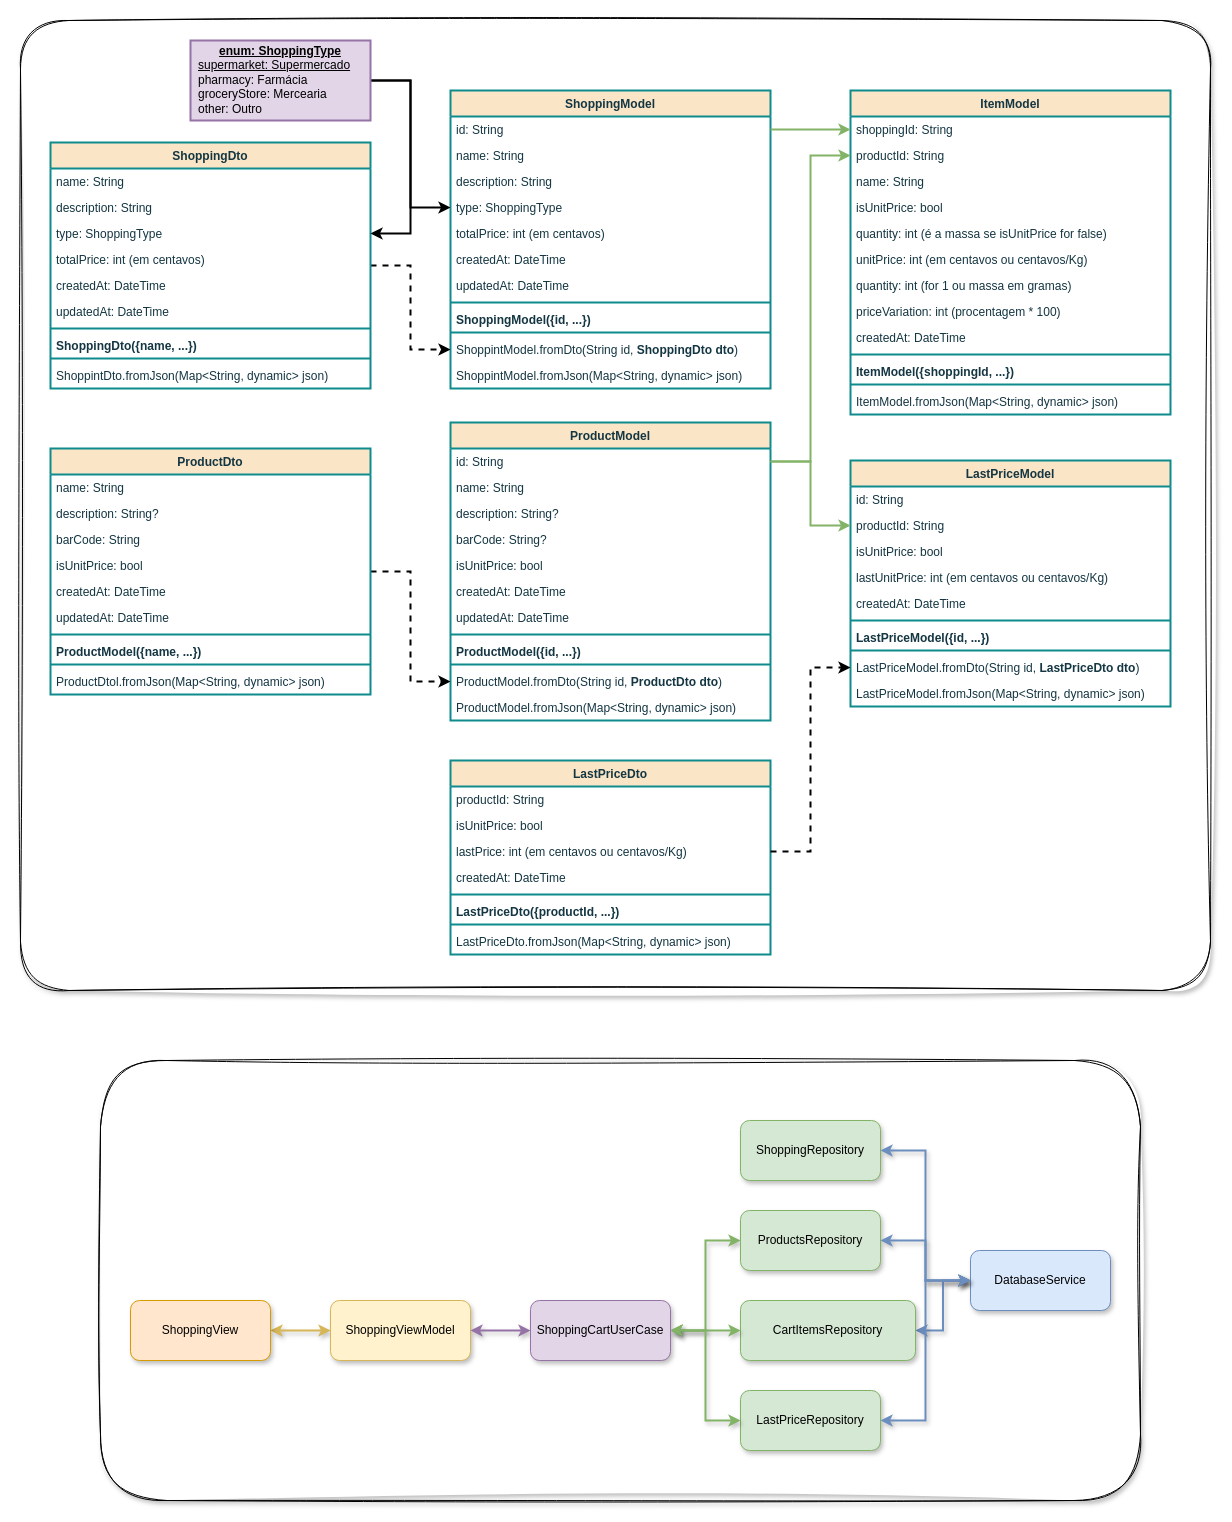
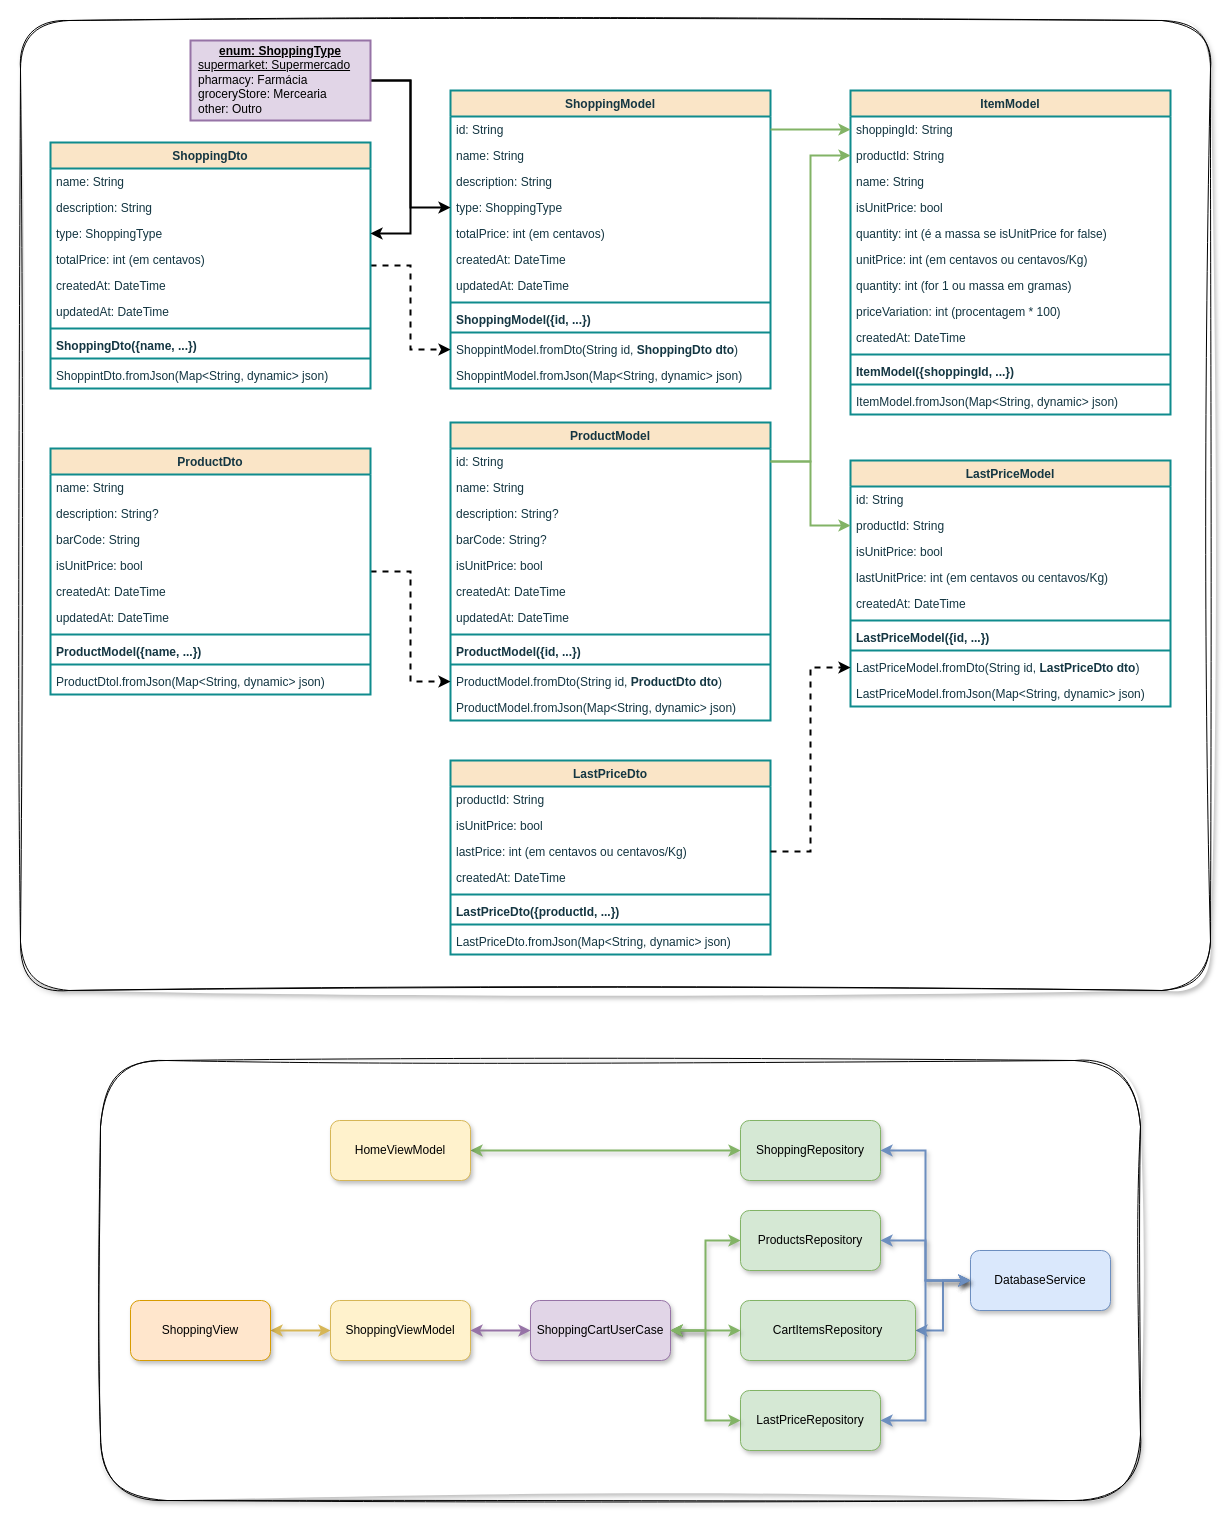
node "HomeViewModel": added
edge "HomeViewModel" -- "ShoppingRepository": added
